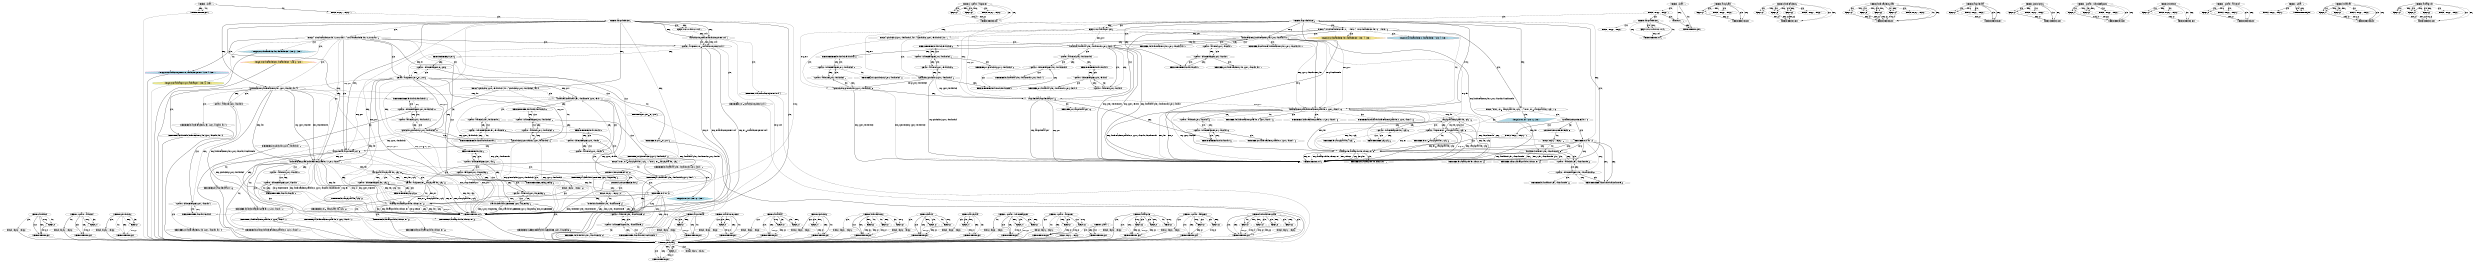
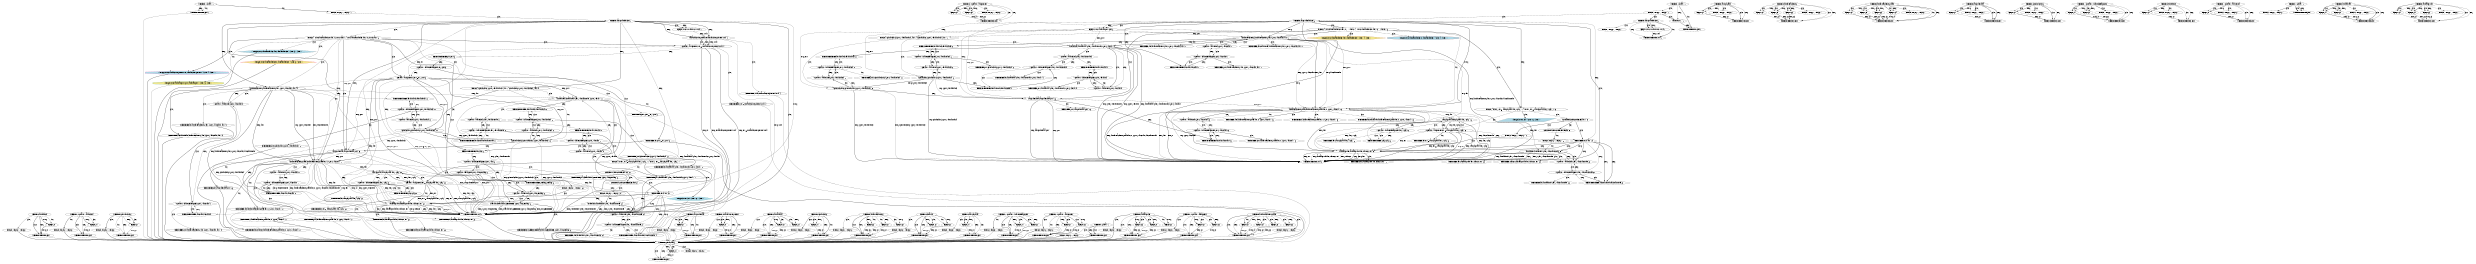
edge "(<operator>.assignment,*port = ev->port)" -> "(<operator>.indirectFieldAccess,ev->port)": removed, label "AST:"
edge "(<operator>.indirectFieldAccess,port->disc)" -> "(FIELD_IDENTIFIER,disc,disc)": now "(IDENTIFIER,ev,*port = ev->port)" -> "(FIELD_IDENTIFIER,disc,disc)"
edge "(FIELD_IDENTIFIER,pending,pending)" -> "(<operator>.fieldAccess,port->disc.pending)": now "(FIELD_IDENTIFIER,pending,pending)" -> "(<operator>.addressOf,&port->disc.pending)"
